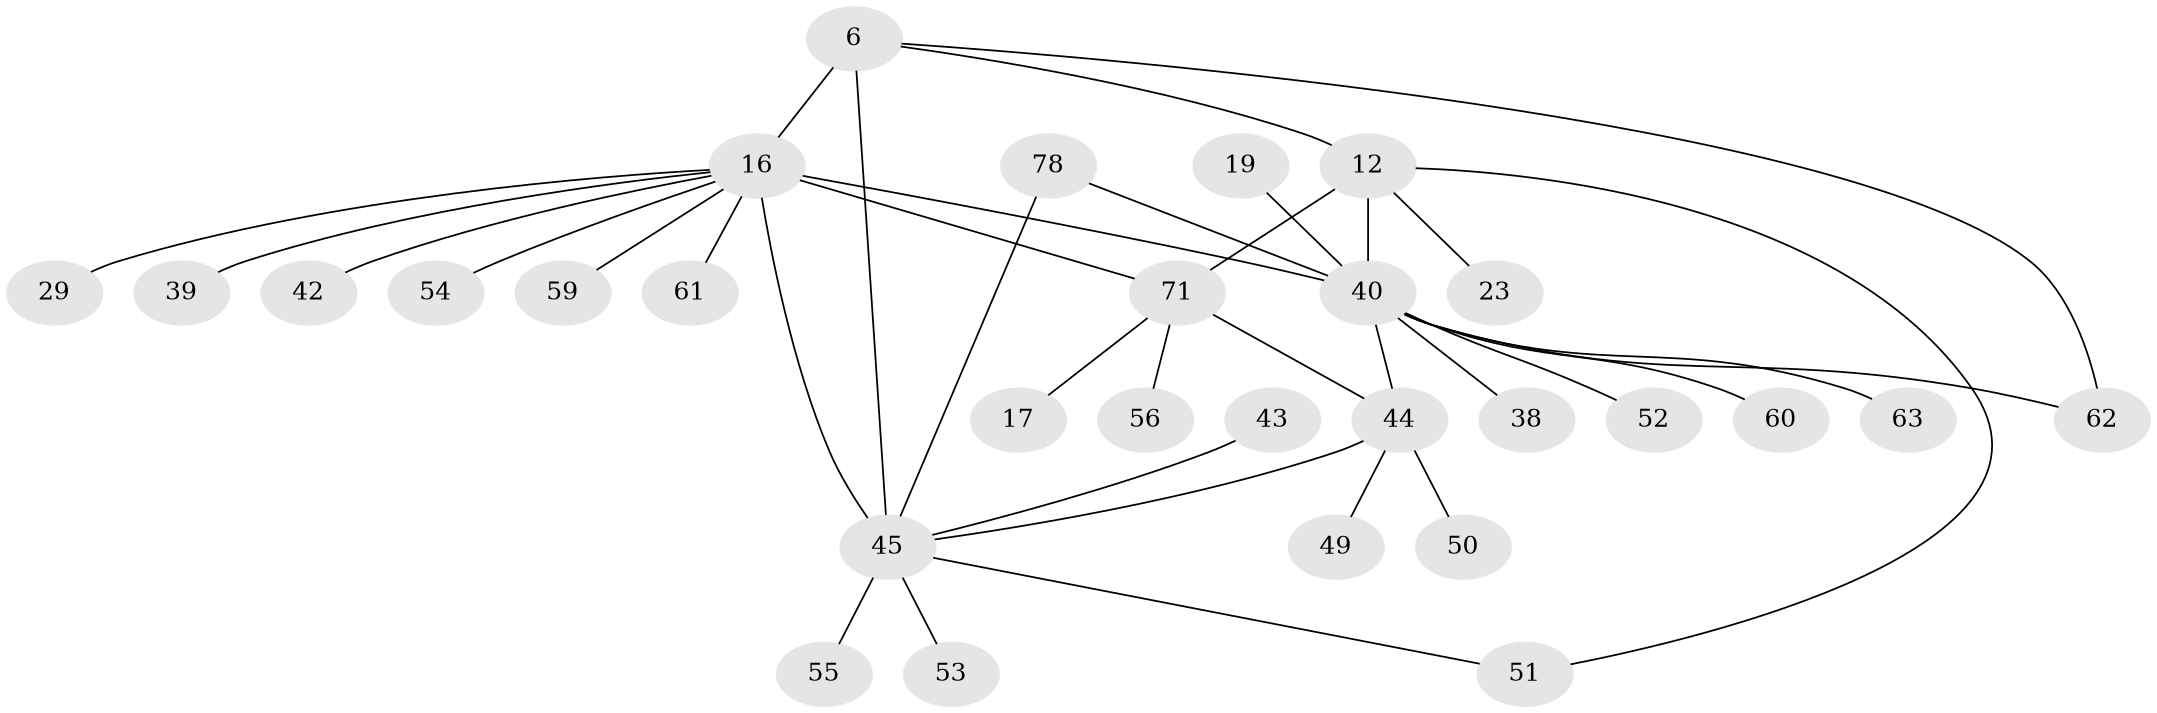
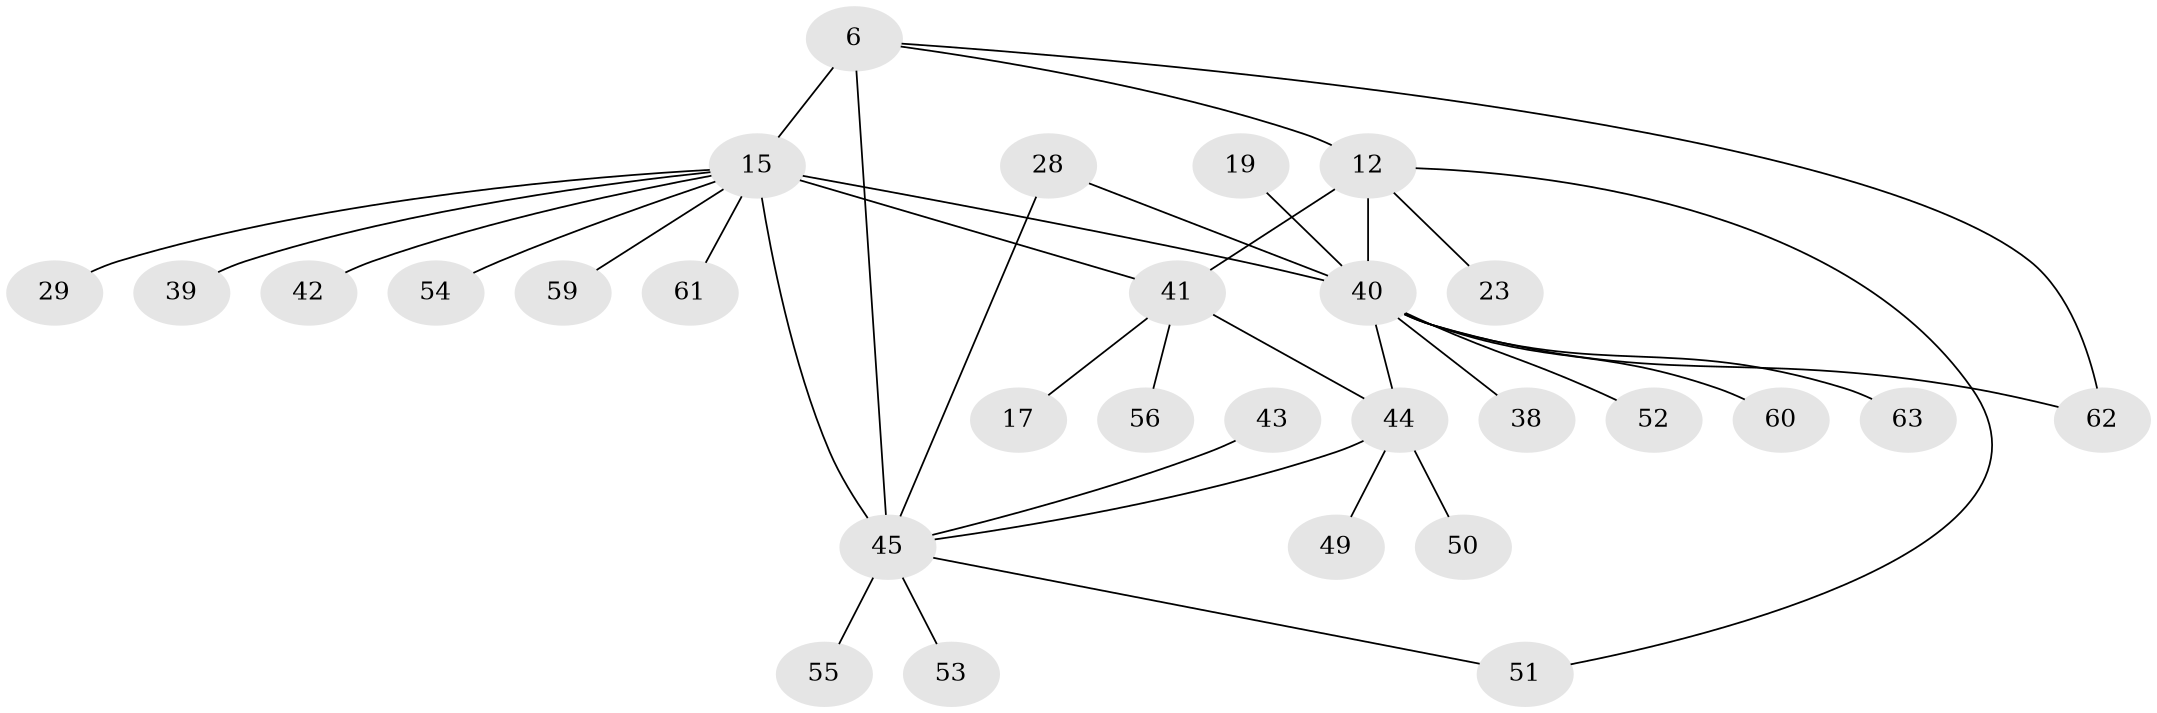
node "16": label "16" -> "15"
node "78": label "78" -> "28"
node "71": label "71" -> "41"
